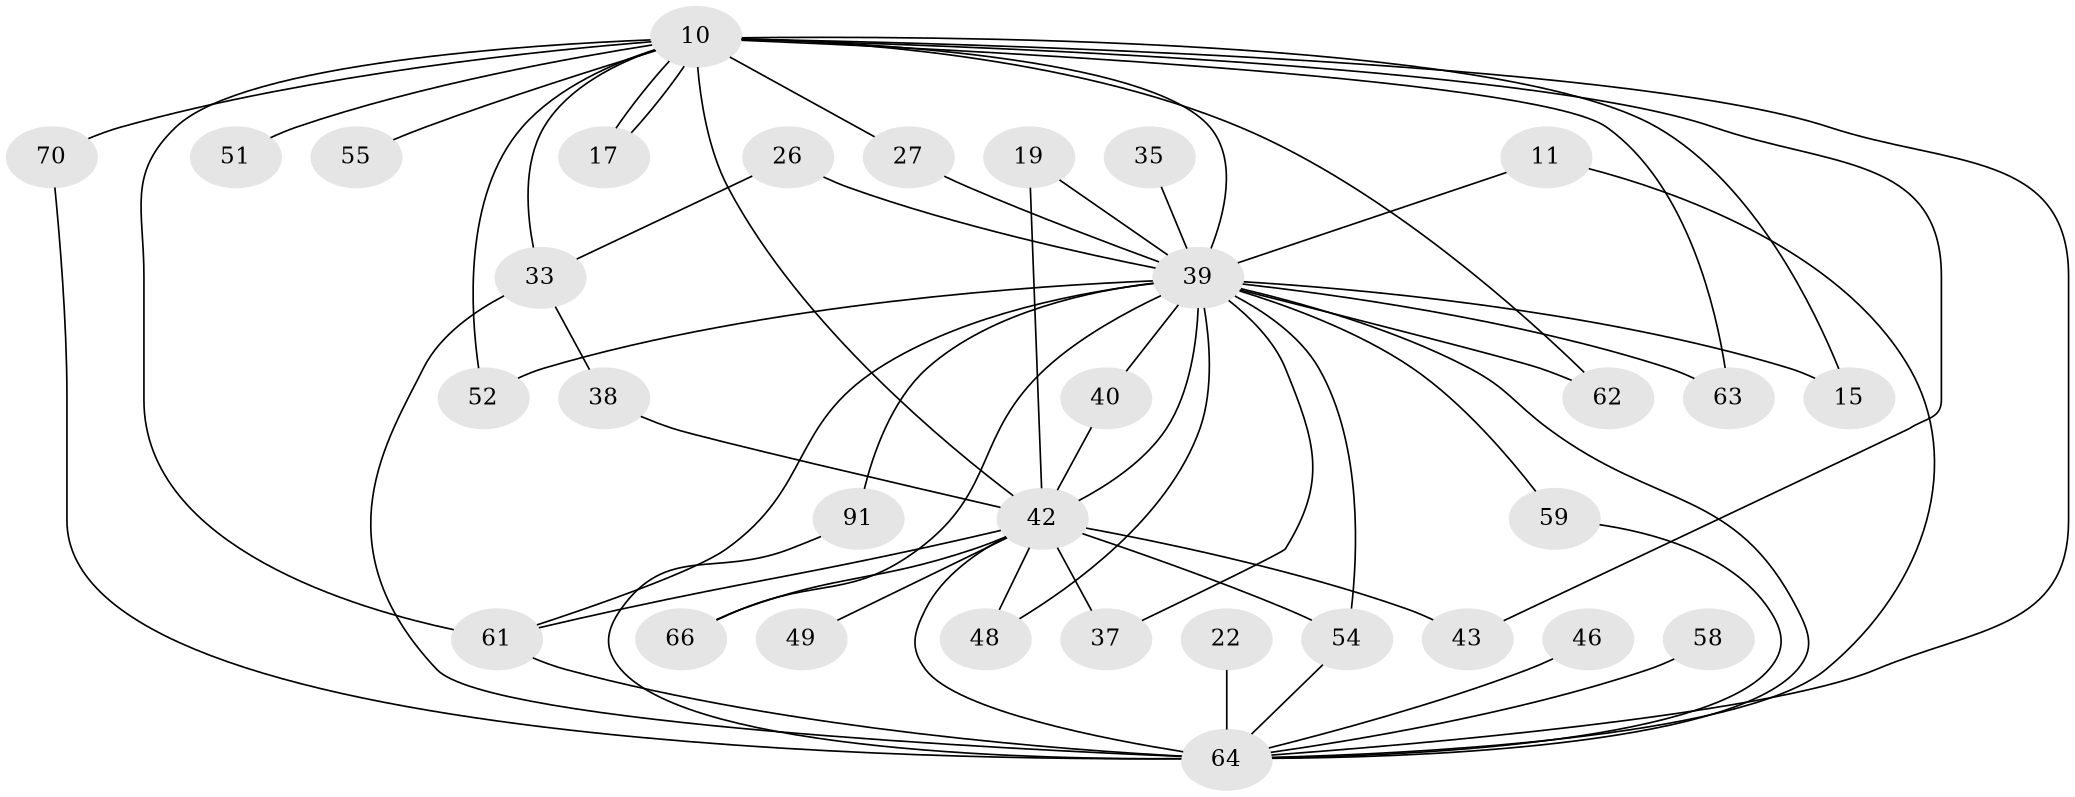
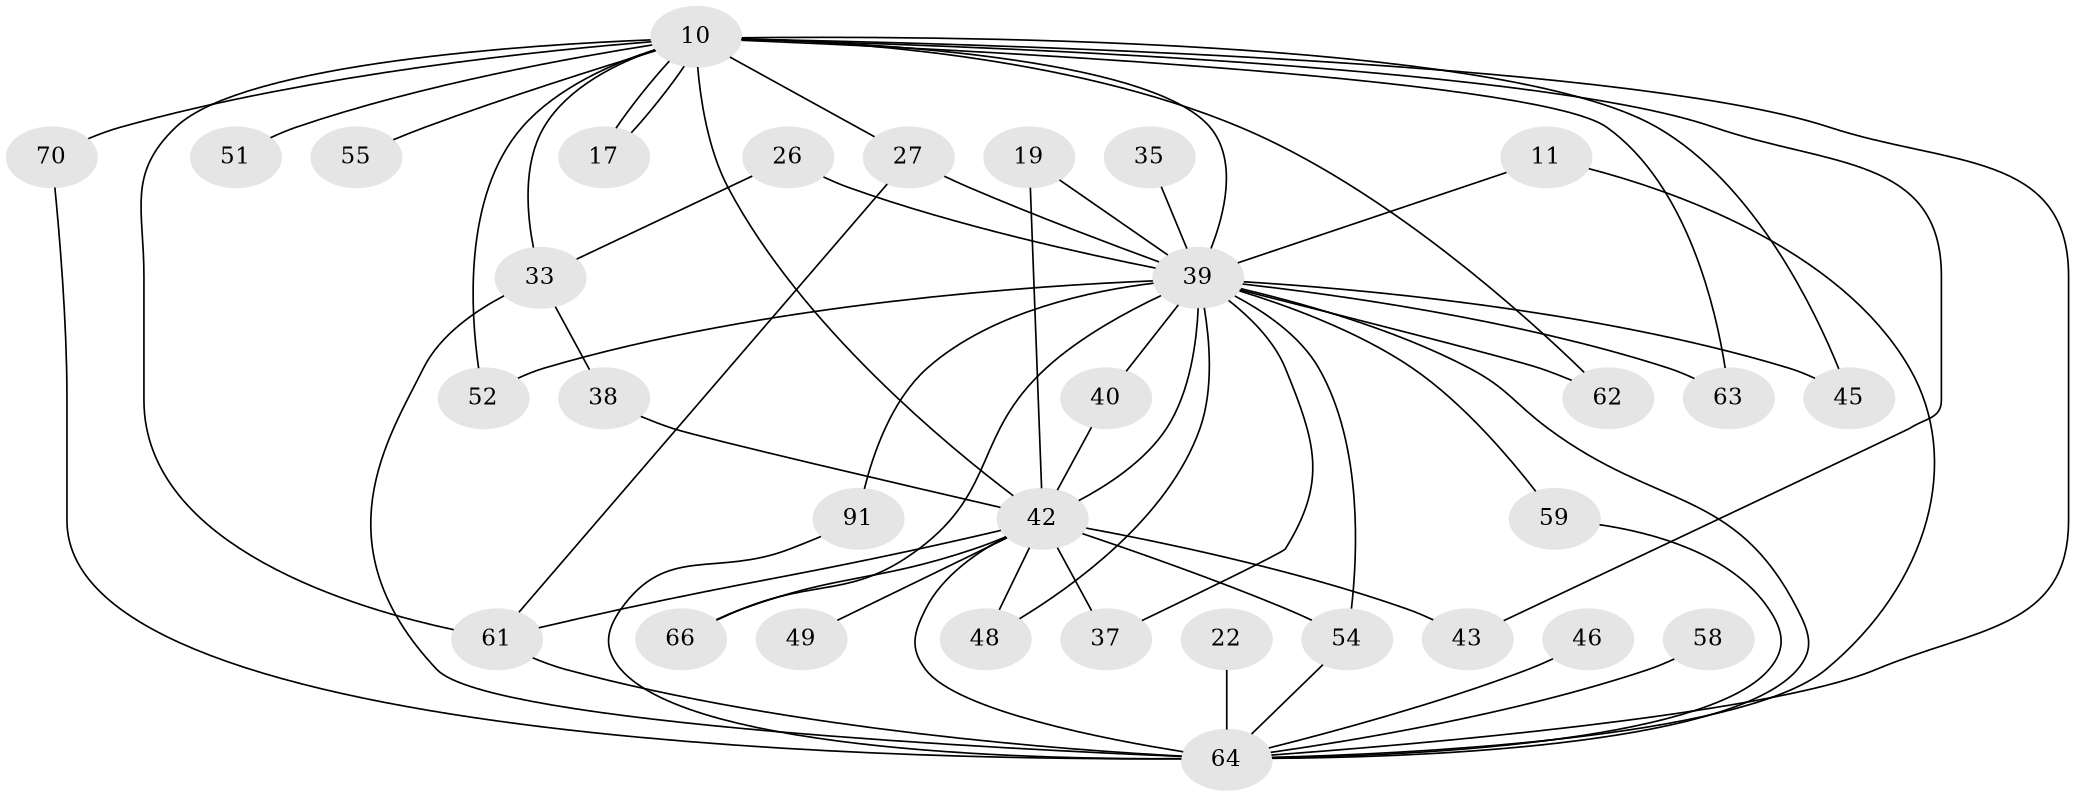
node "15": label "15" -> "45"
edge "39" -- "61": now "27" -- "61"
